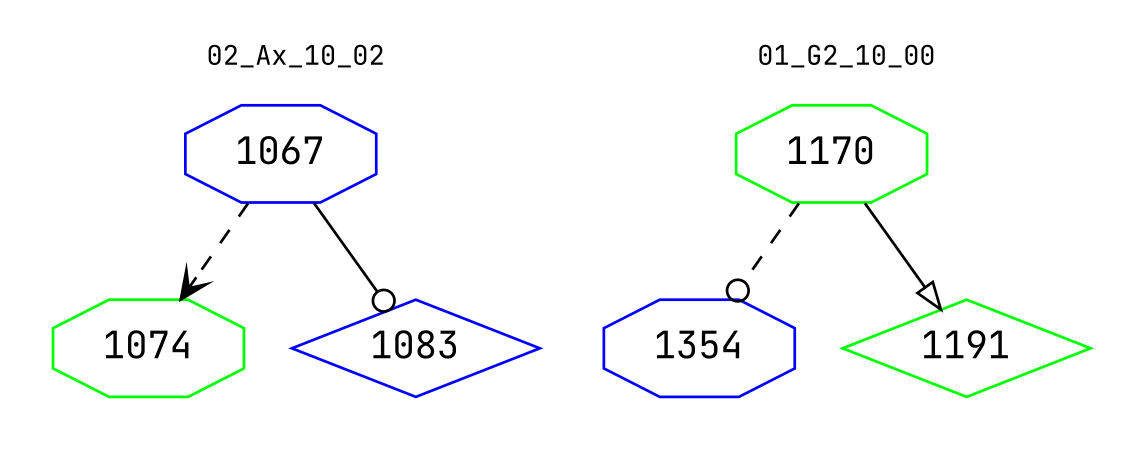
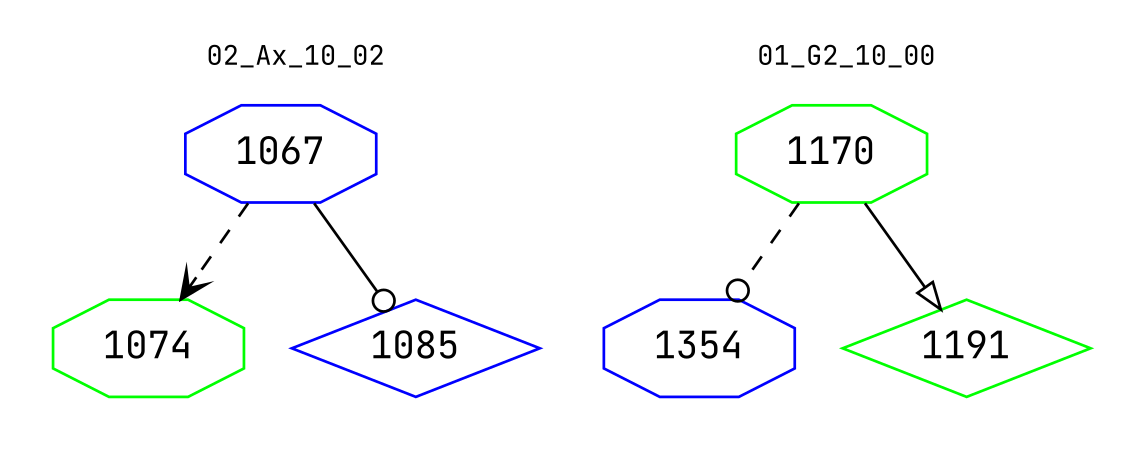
node "1083": label "1083" -> "1085"
